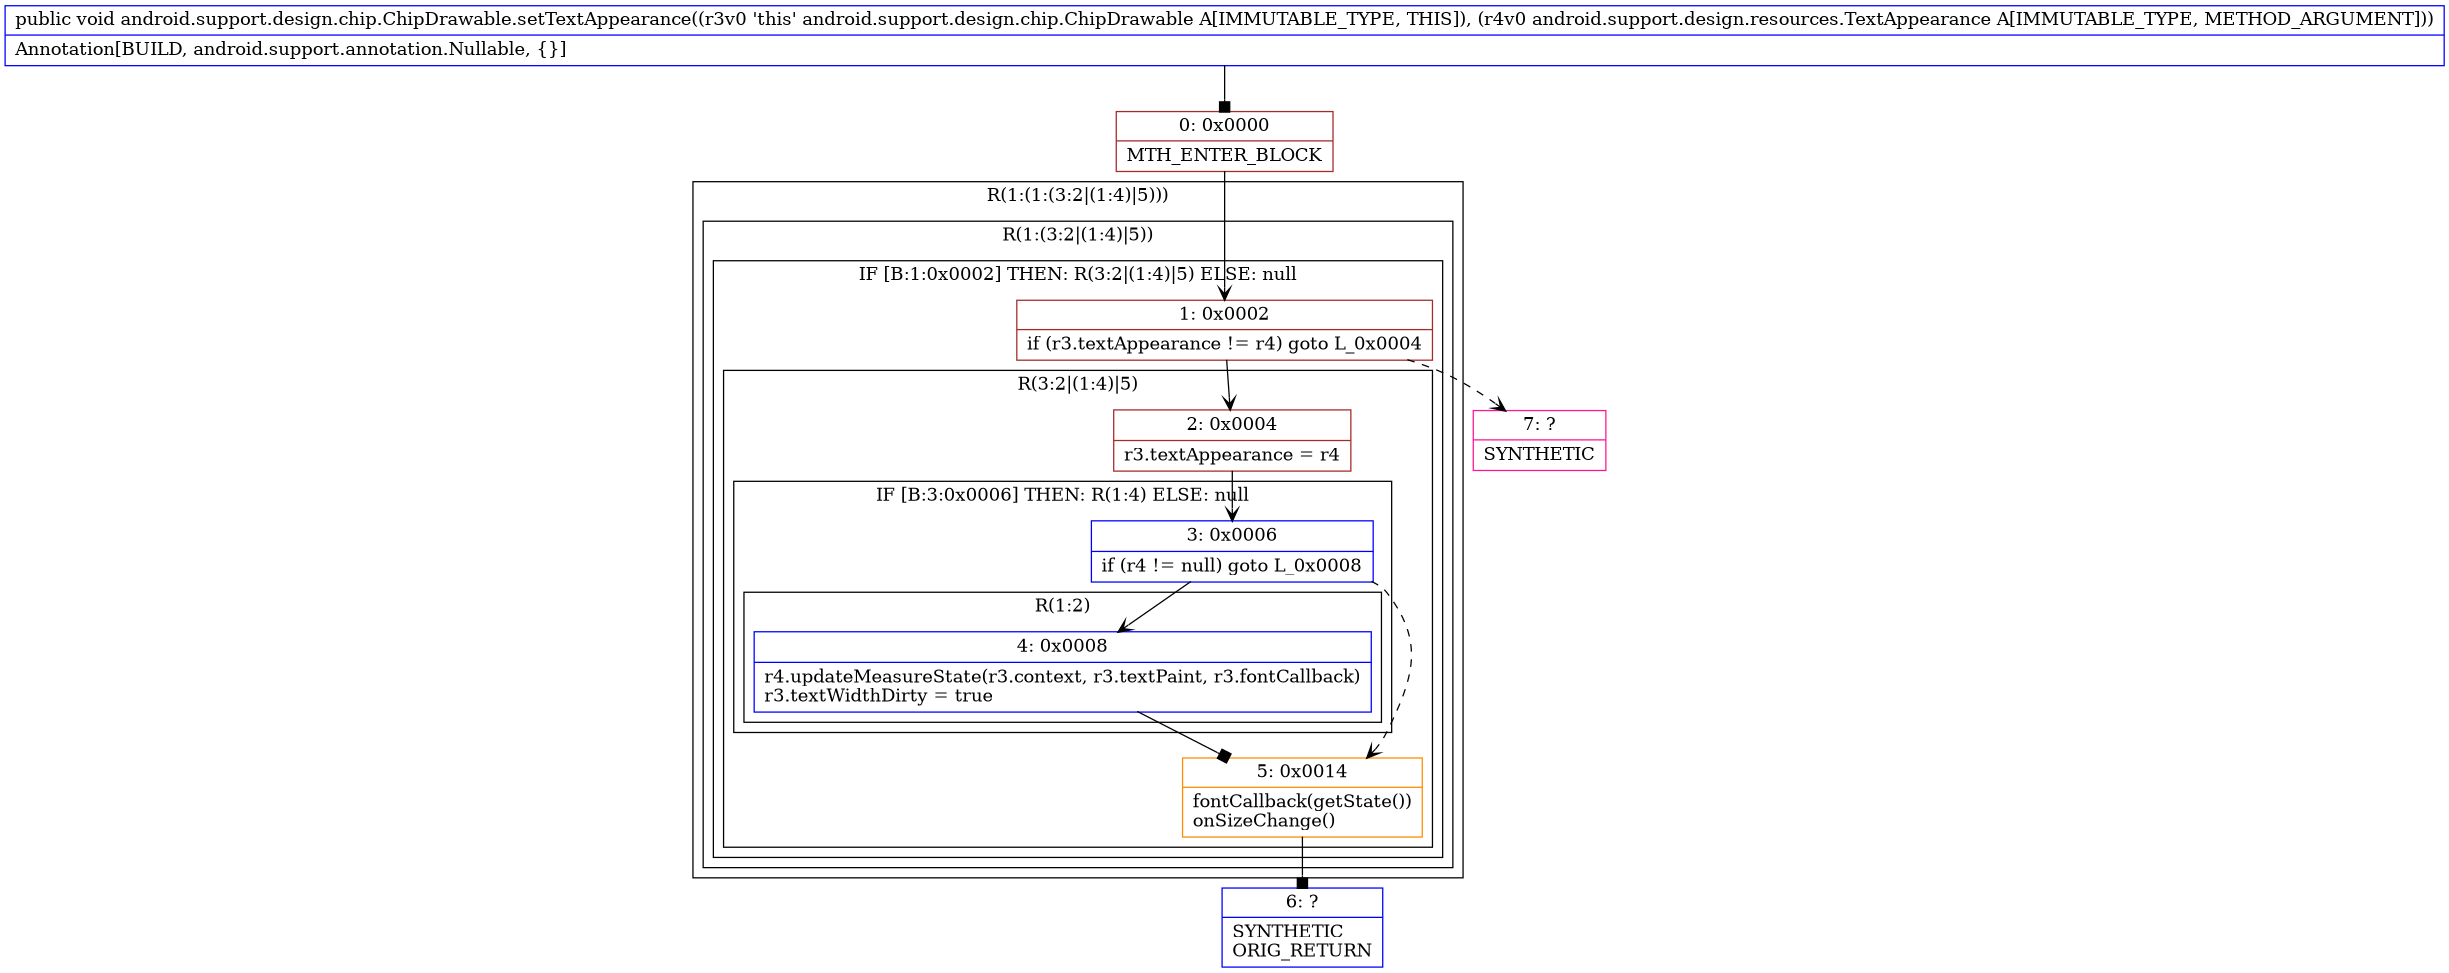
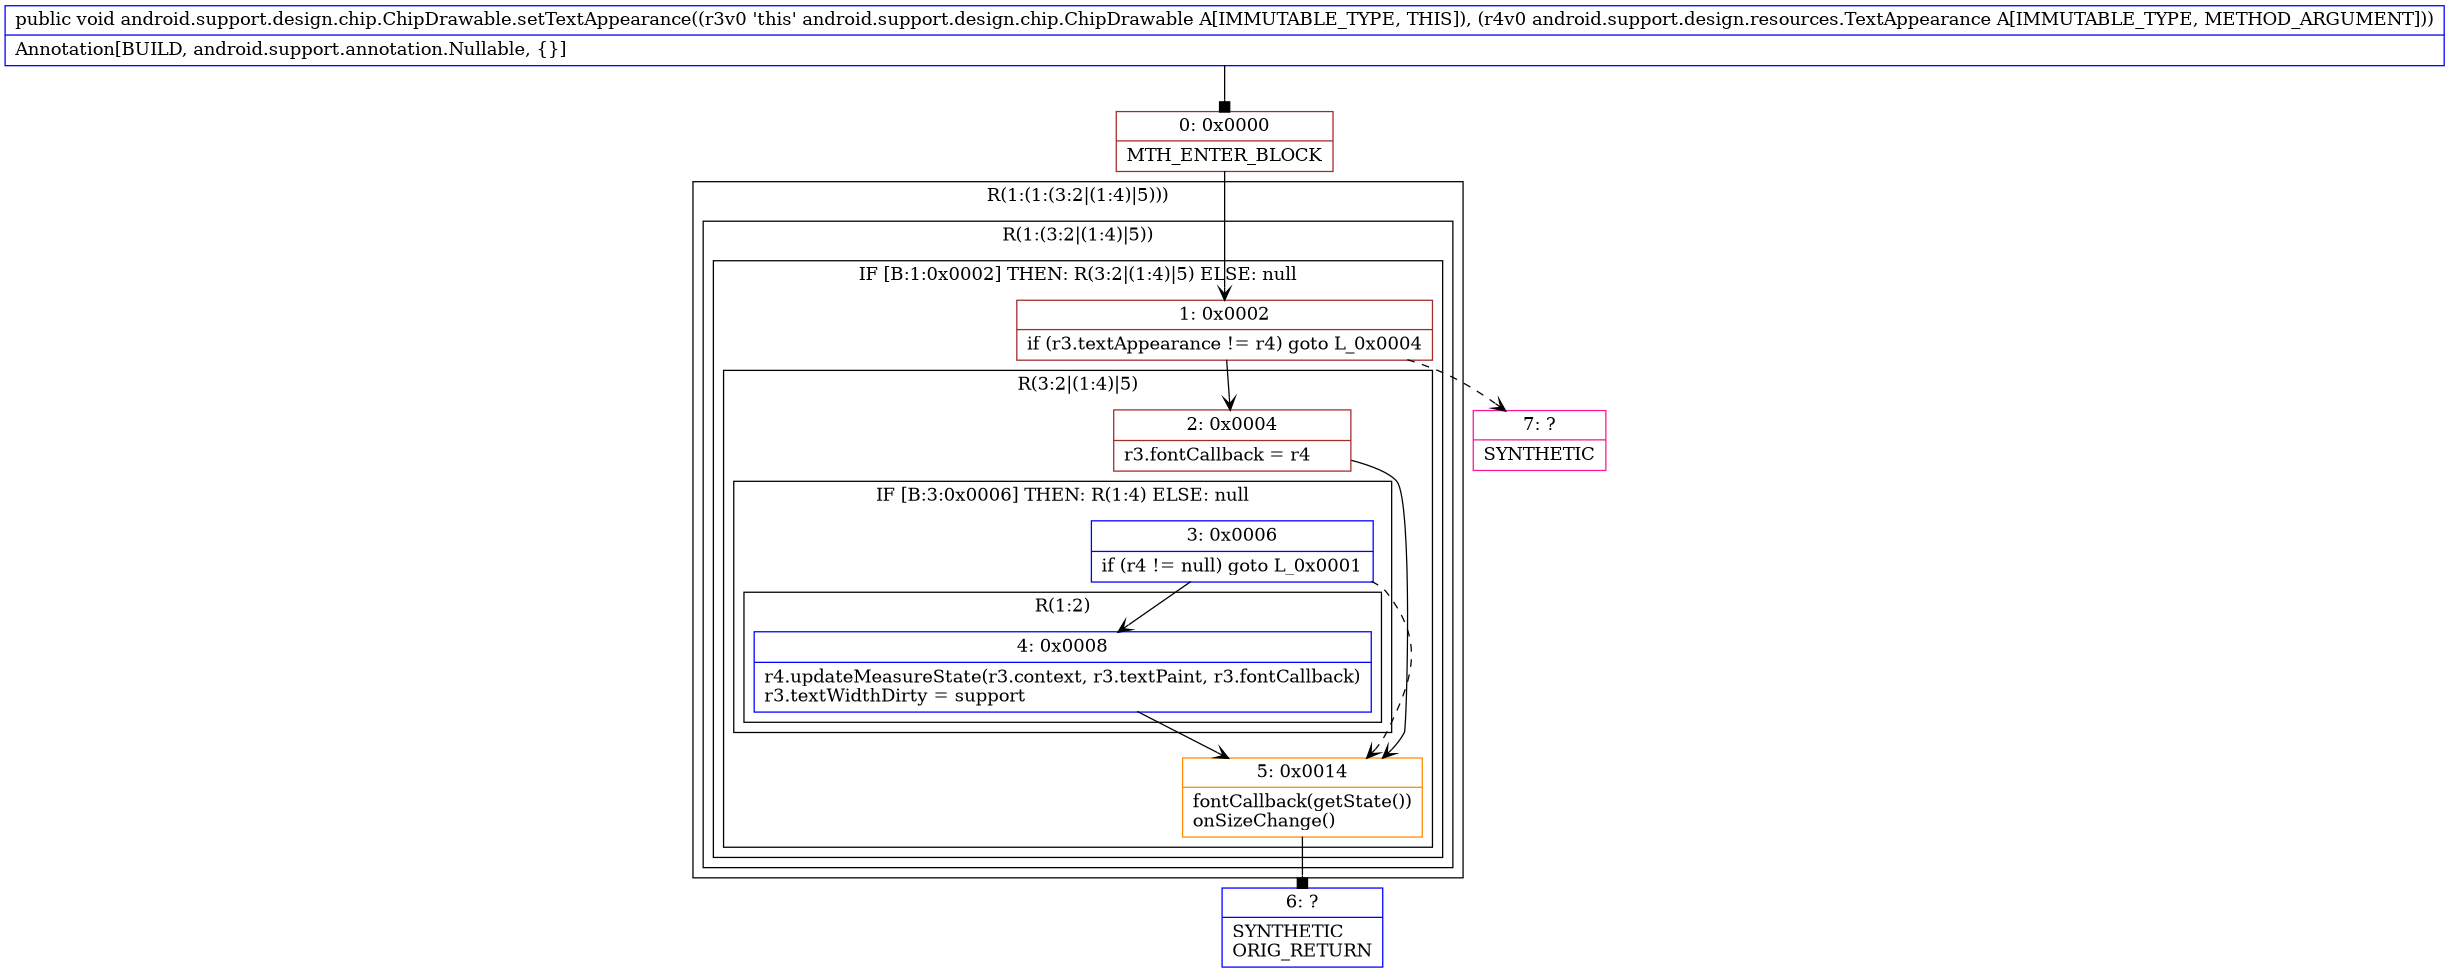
node "2: 0x0004": text "r3.textAppearance = r4" -> "r3.fontCallback = r4"
edge "2: 0x0004" -> "3: 0x0006": now "2: 0x0004" -> "5: 0x0014"
node "3: 0x0006": text "if (r4 != null) goto L_0x0008" -> "if (r4 != null) goto L_0x0001"
node "4: 0x0008": text "r3.textWidthDirty = true" -> "r3.textWidthDirty = support"
edge "4: 0x0008" -> "5: 0x0014": arrowhead box -> vee
